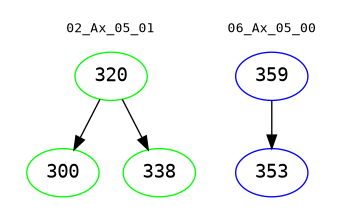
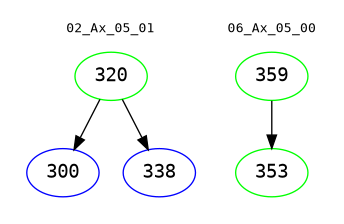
node "359": color blue -> green
node "300": color green -> blue
node "338": color green -> blue
node "353": color blue -> green
